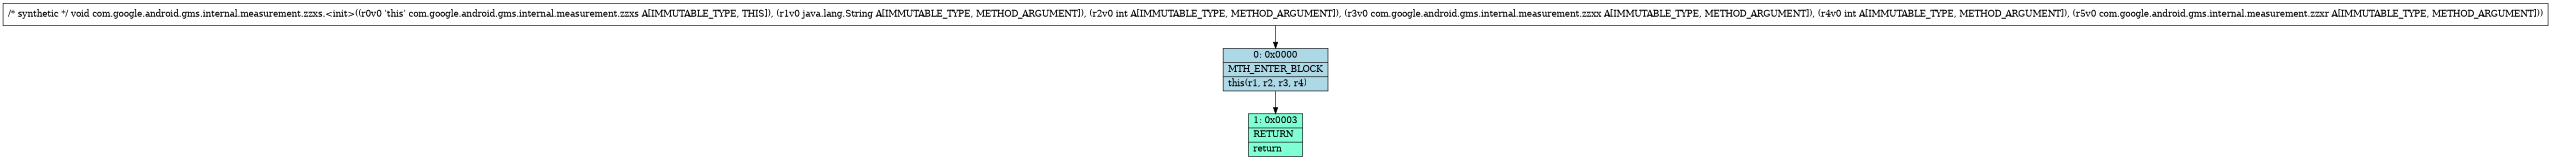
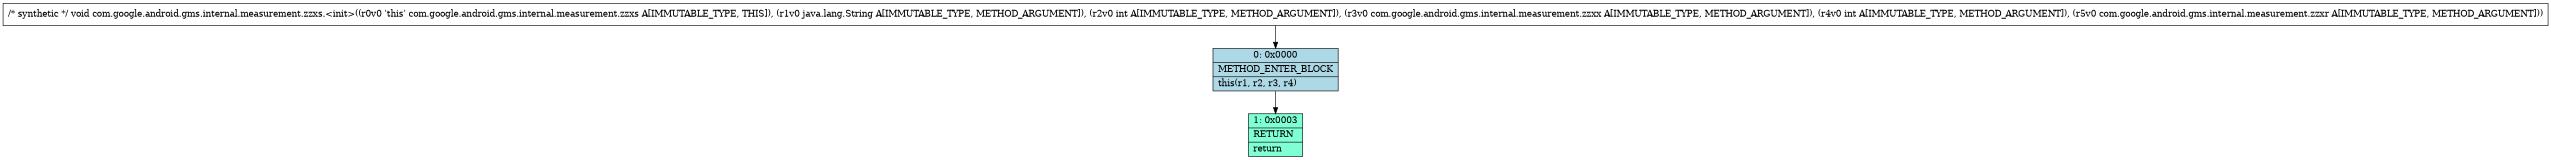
node "0: 0x0000": text "MTH_ENTER_BLOCK" -> "METHOD_ENTER_BLOCK"
